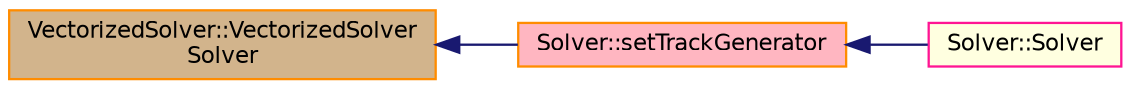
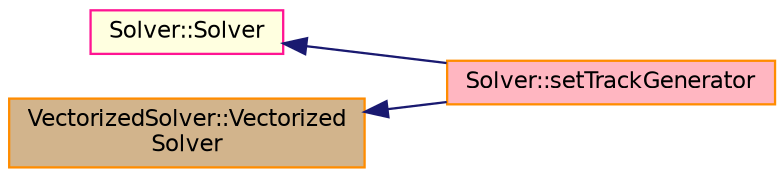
node "VectorizedSolver::VectorizedSolver Solver": label "VectorizedSolver::VectorizedSolver Solver" -> "VectorizedSolver::Vectorized Solver"
edge "Solver::Solver" -> "Solver::setTrackGenerator": reversed
